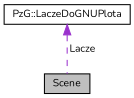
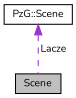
node "PzG::LaczeDoGNUPlota": label "PzG::LaczeDoGNUPlota" -> "PzG::Scene"
